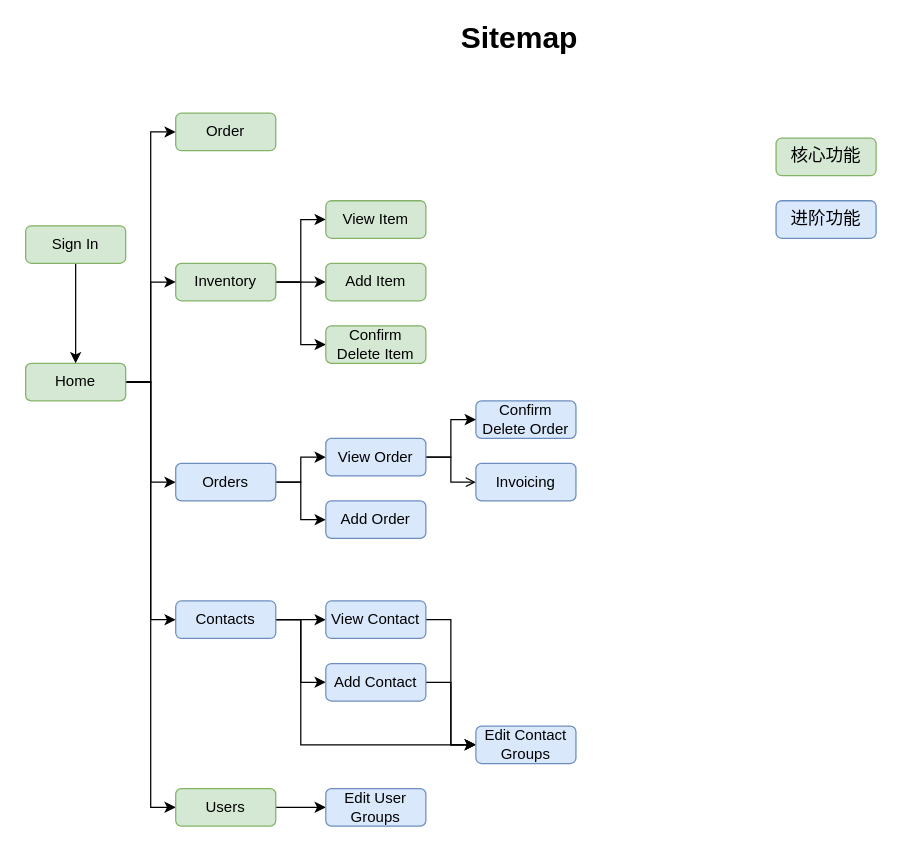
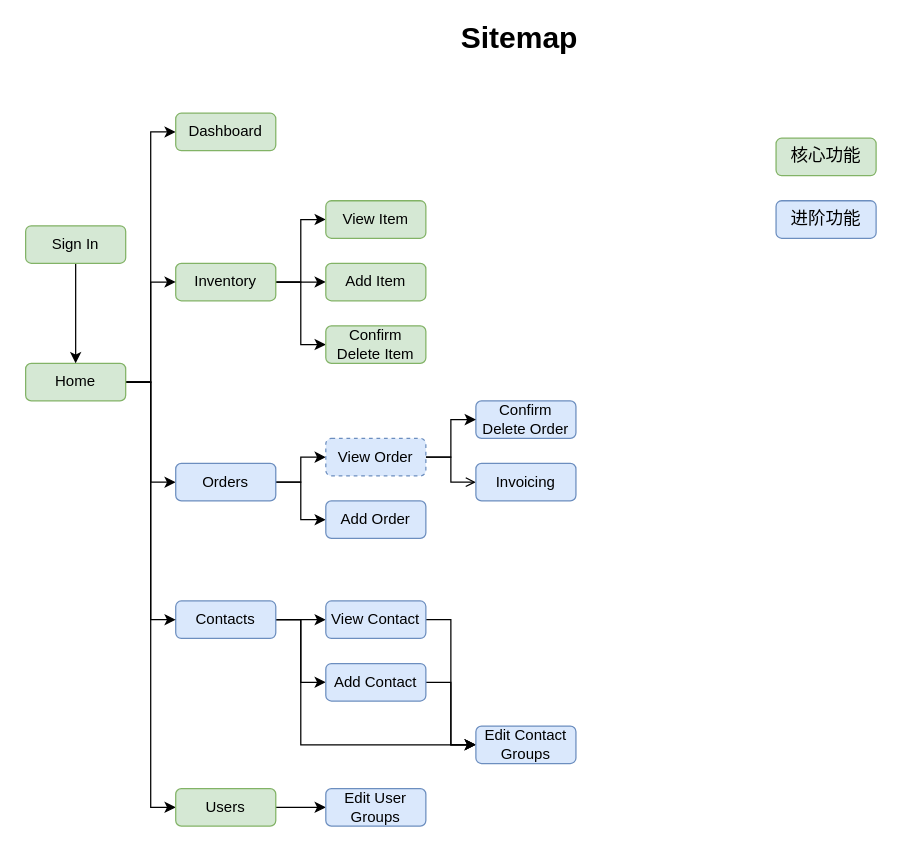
node "Order": label "Order" -> "Dashboard"
node "View Order": style solid -> dashed
